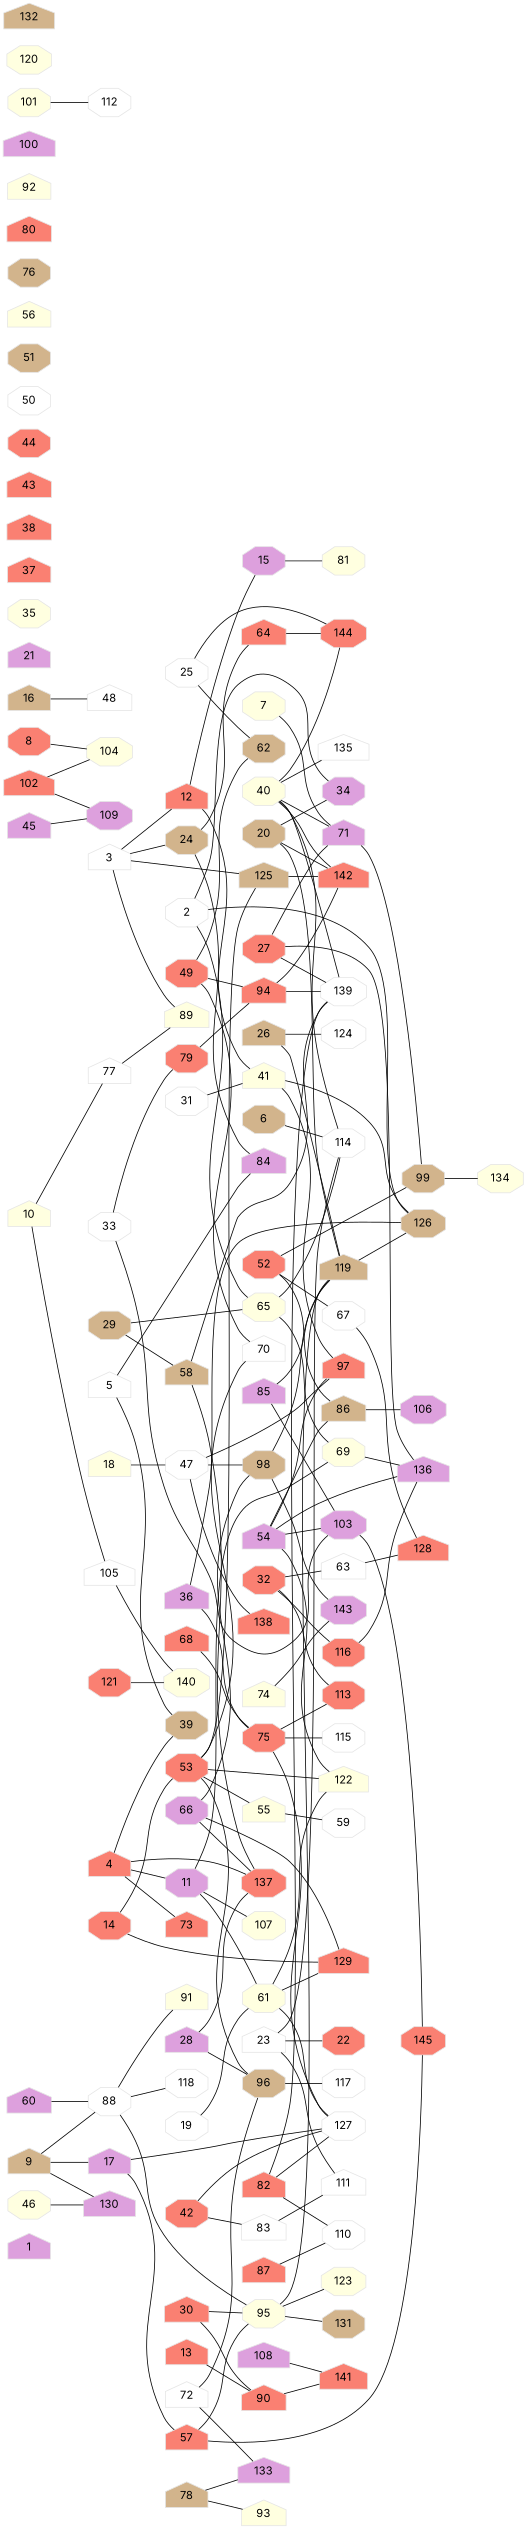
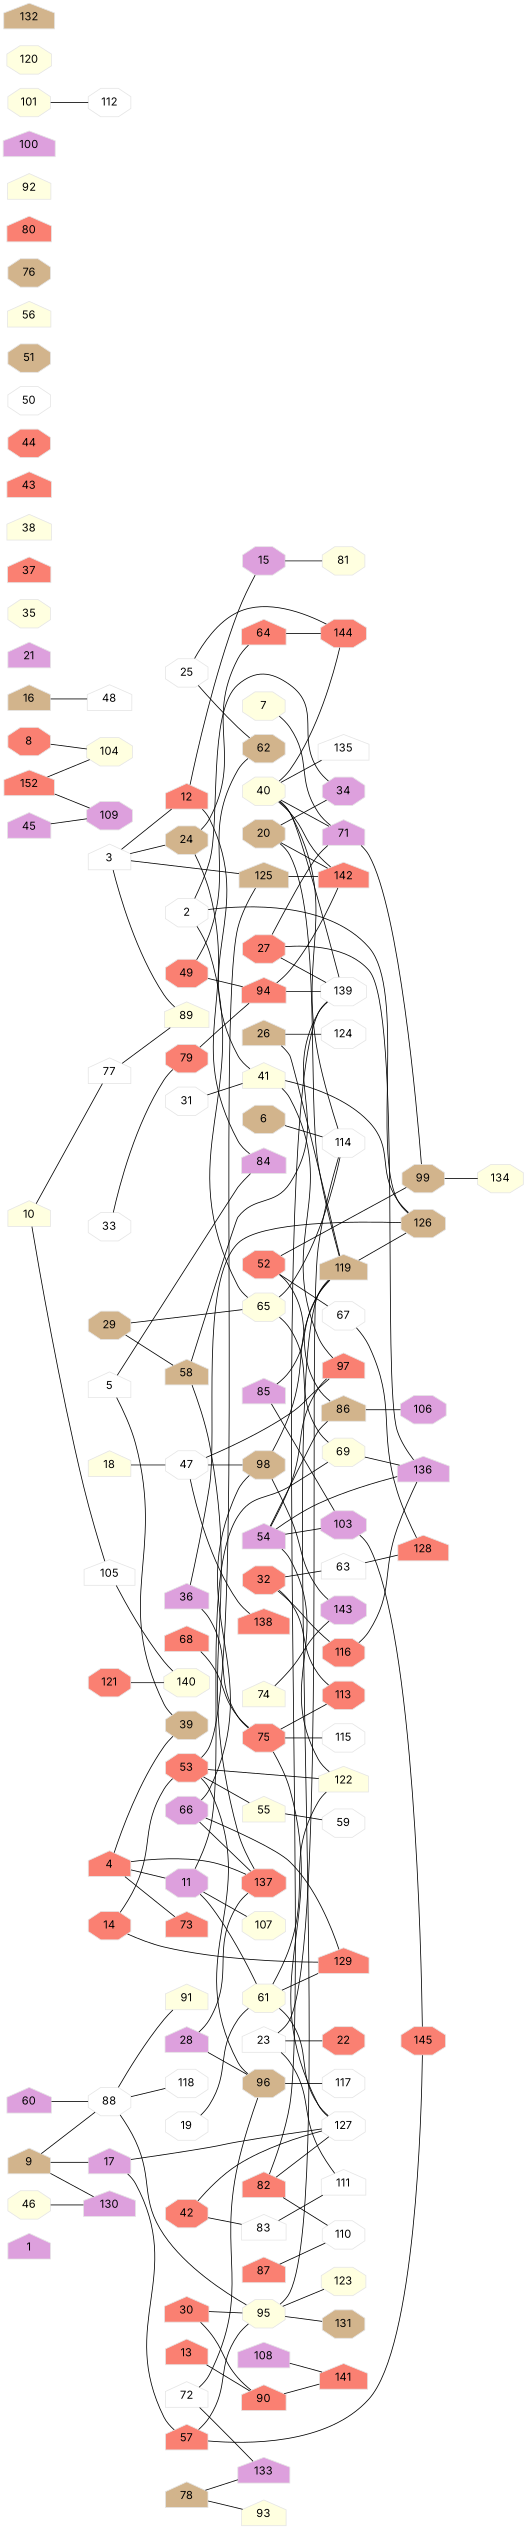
node "38": fillcolor salmon -> lightyellow
node "102": label "102" -> "152"
node "70": removed
edge "33" -- "103": removed
